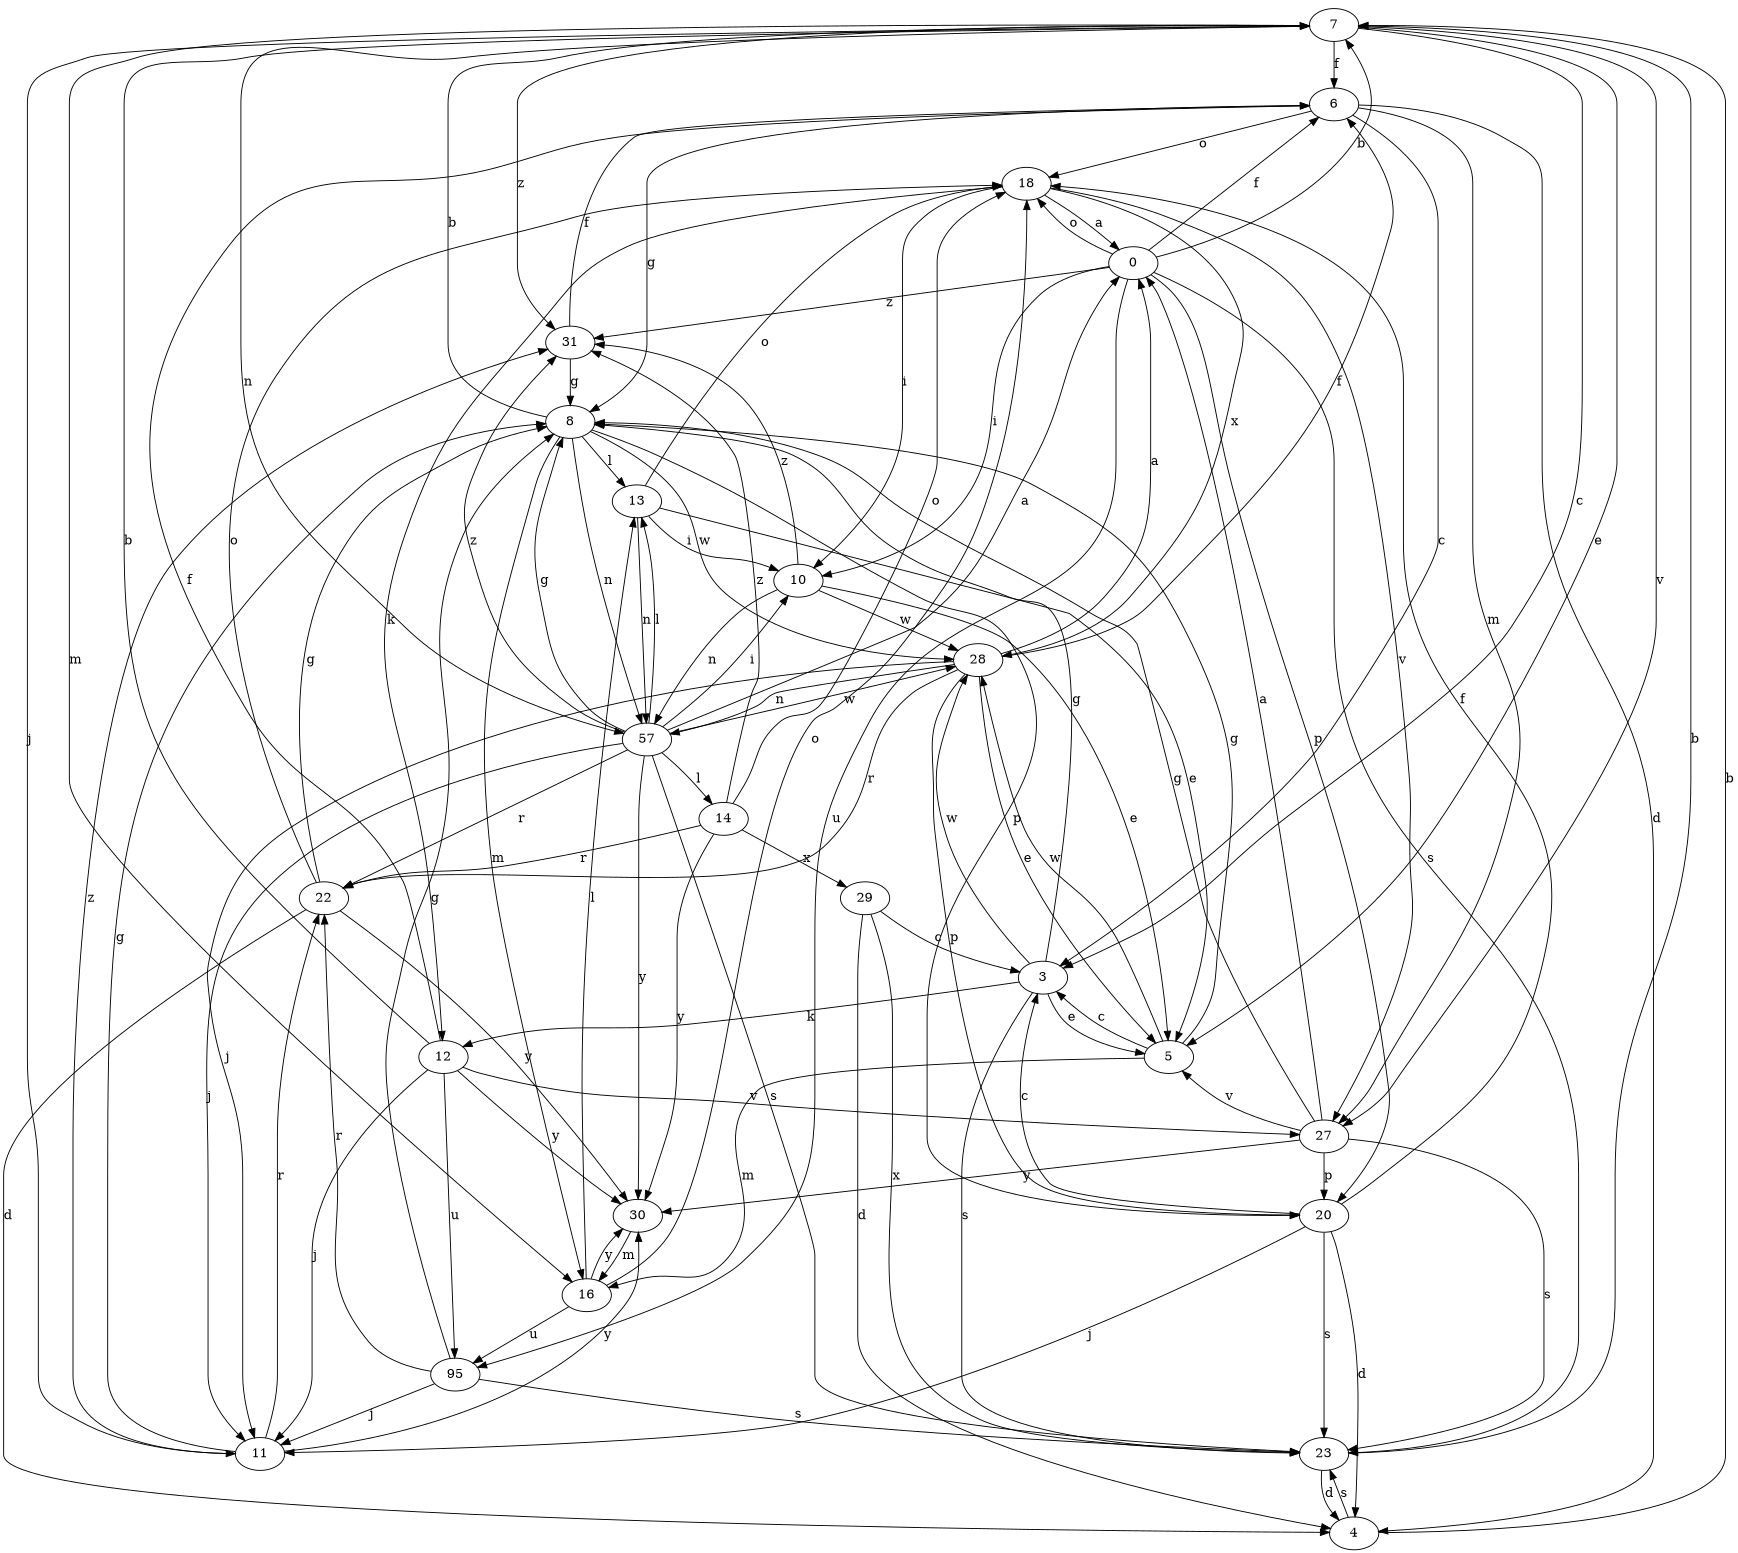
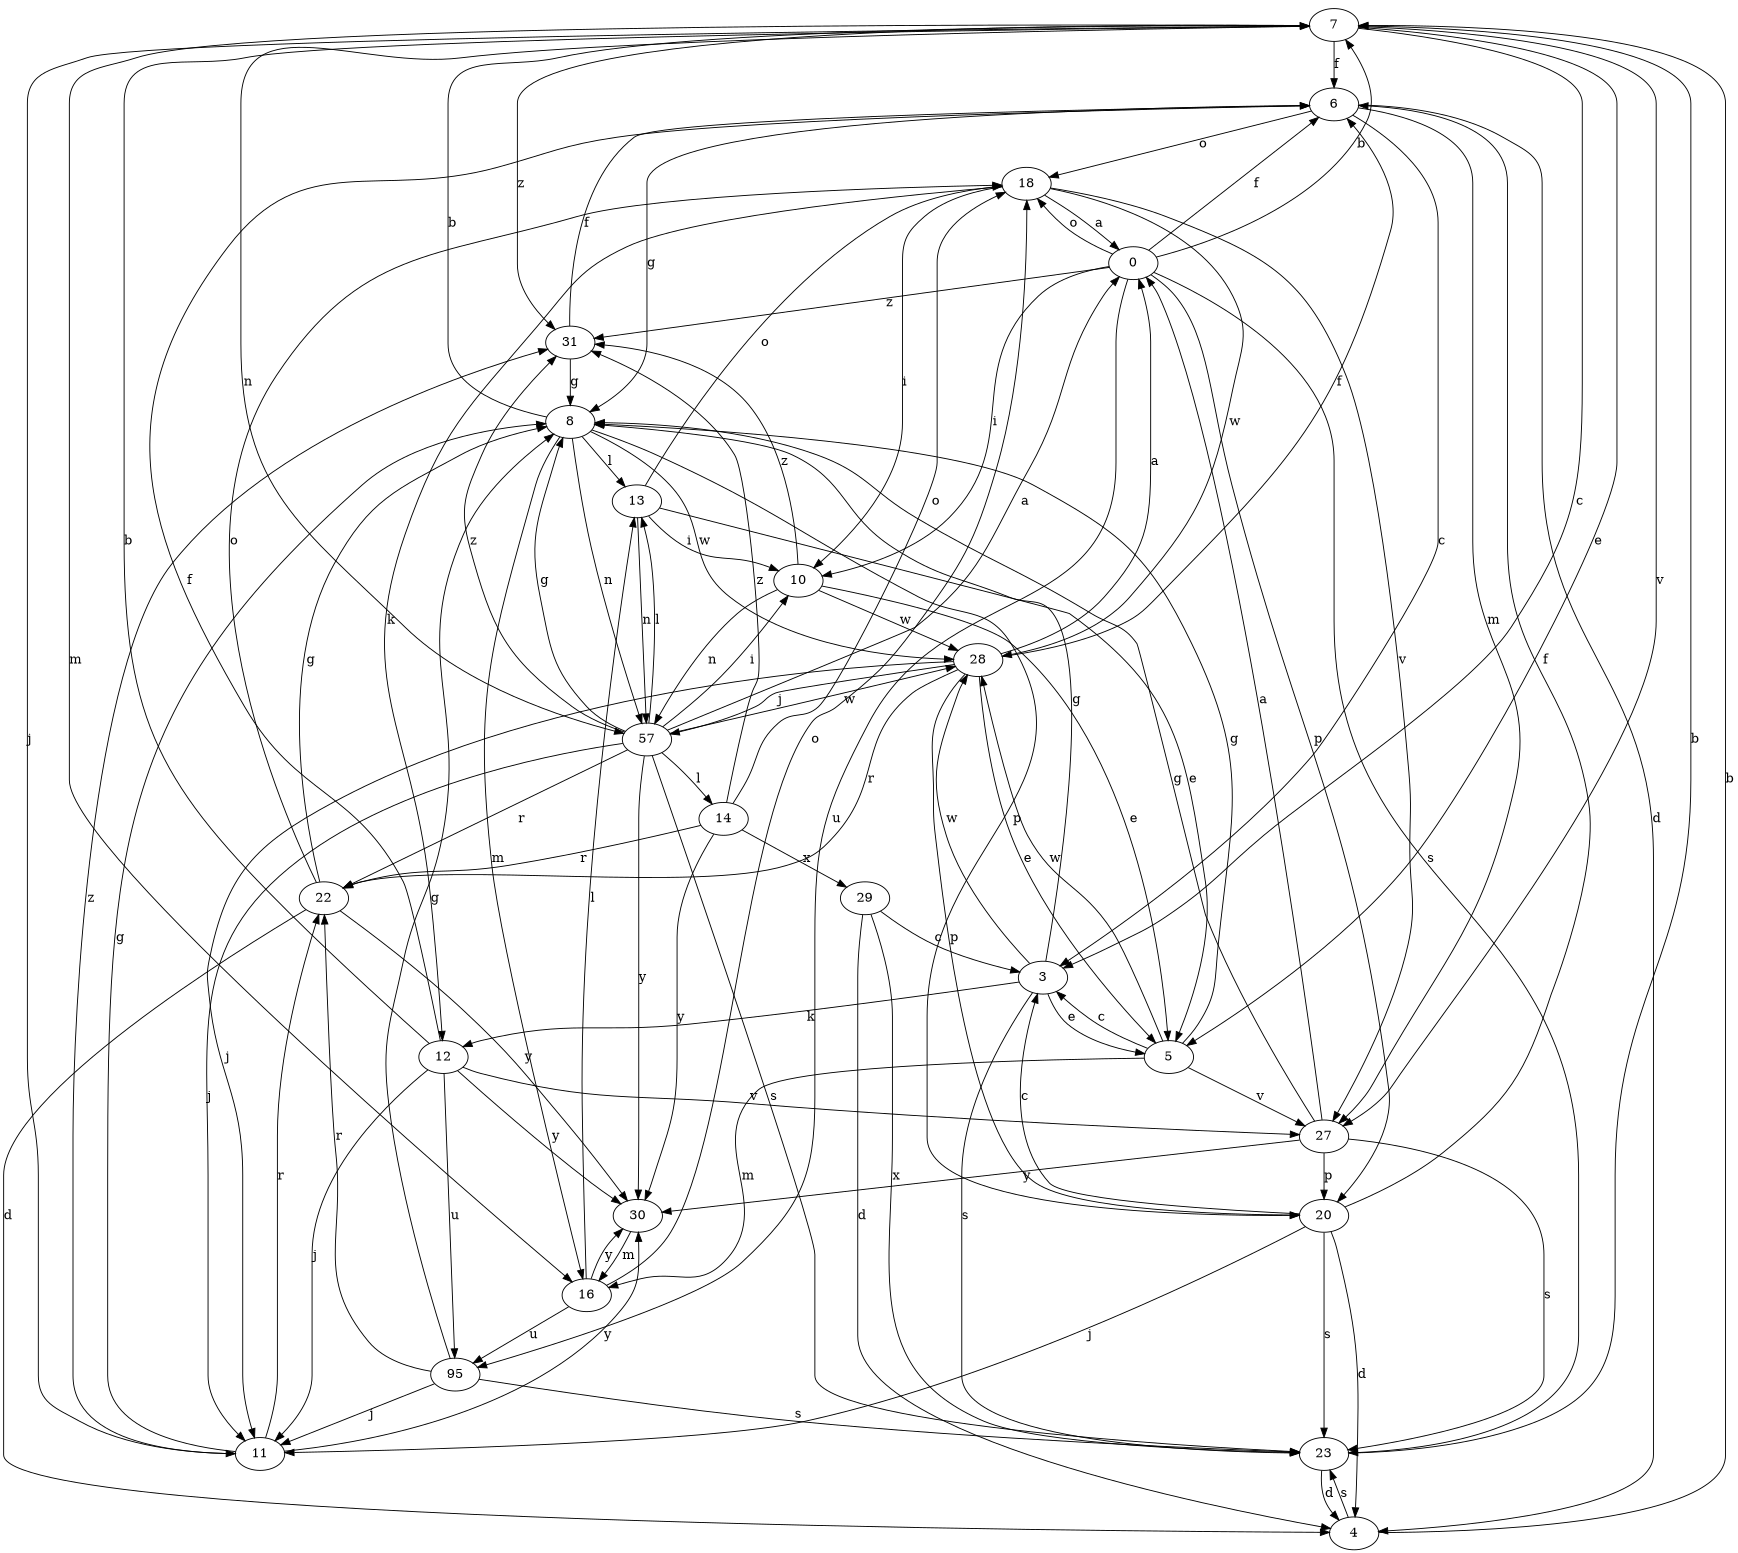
edge "18" -> "28": label "x" -> "w"
edge "20" -> "18": now "20" -> "6"
edge "28" -> "57": label "n" -> "j"
edge "27" -> "5": reversed
